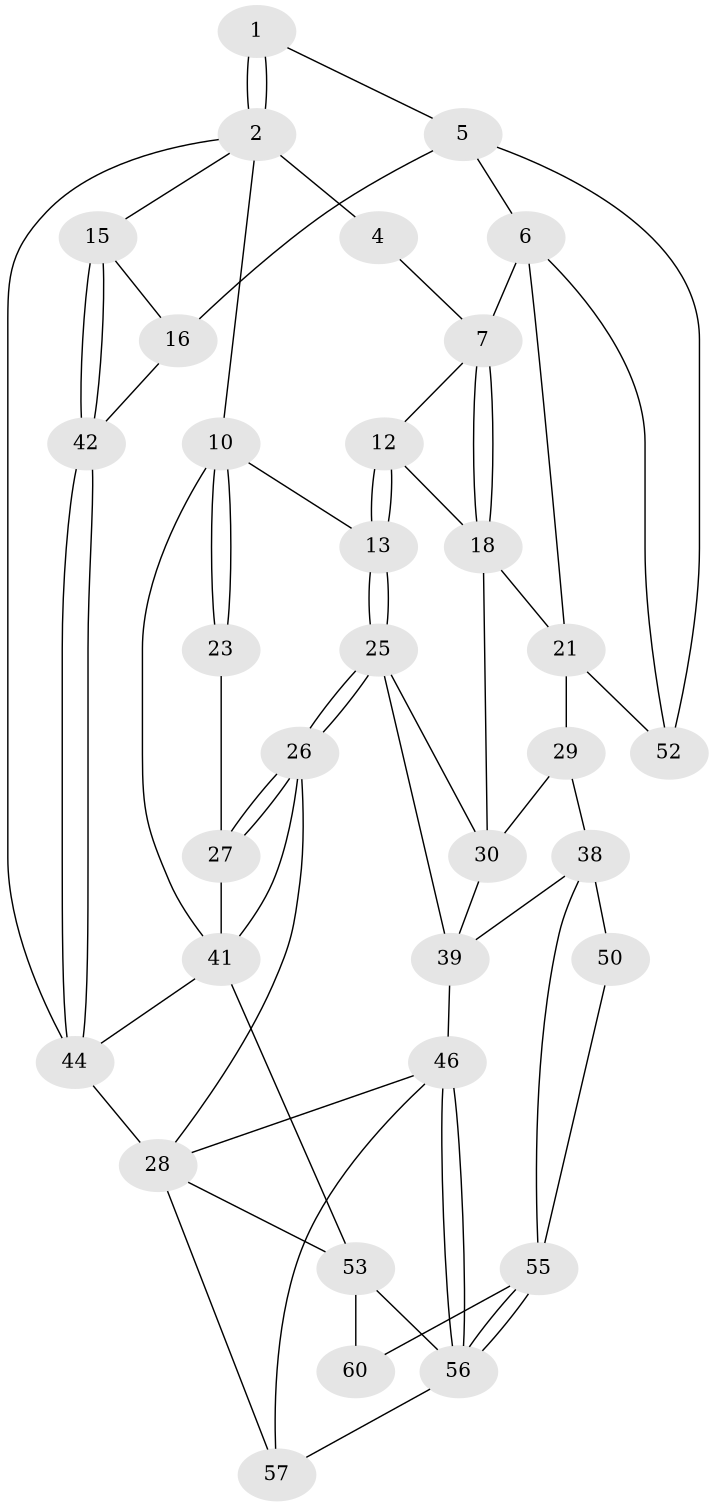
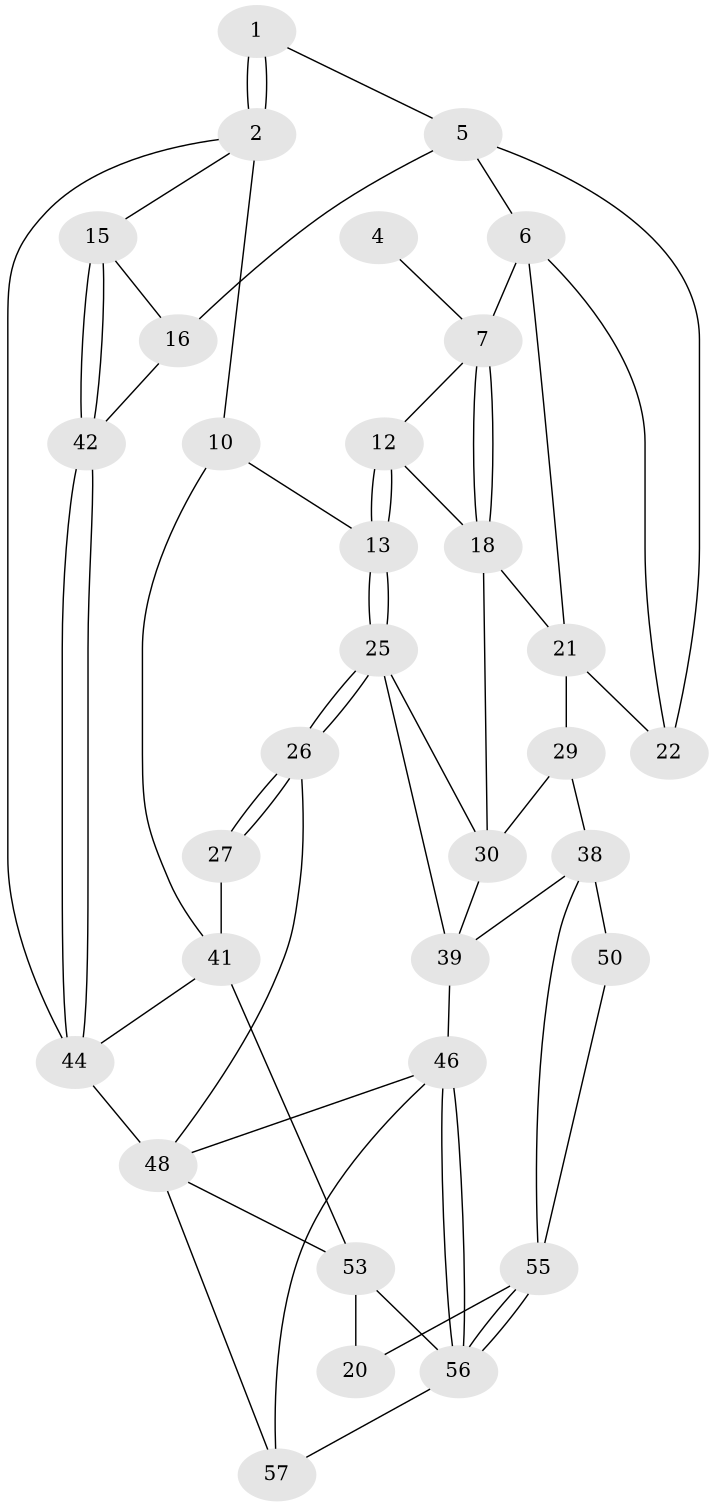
edge "2" -- "4": removed
node "23": removed
node "52": label "52" -> "22"
edge "26" -- "41": removed
node "28": label "28" -> "48"
node "60": label "60" -> "20"
